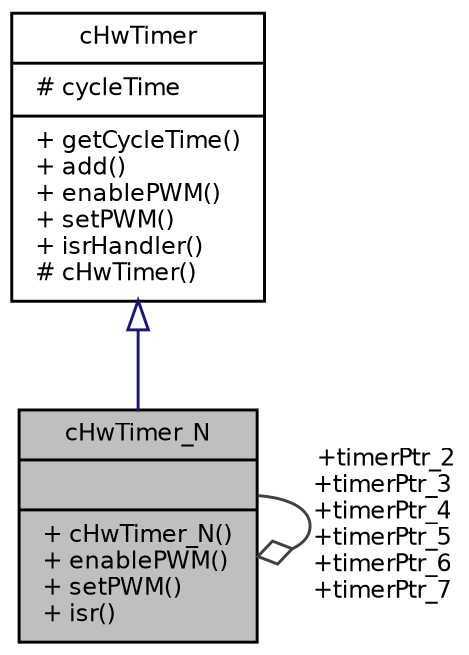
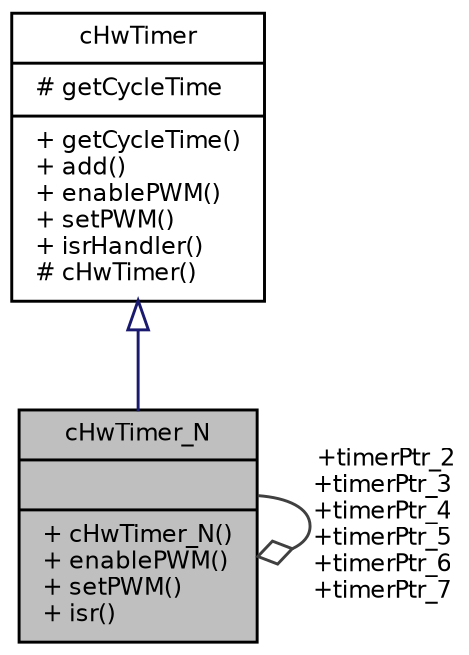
node "cHwTimer": text "# cycleTime" -> "# getCycleTime"
